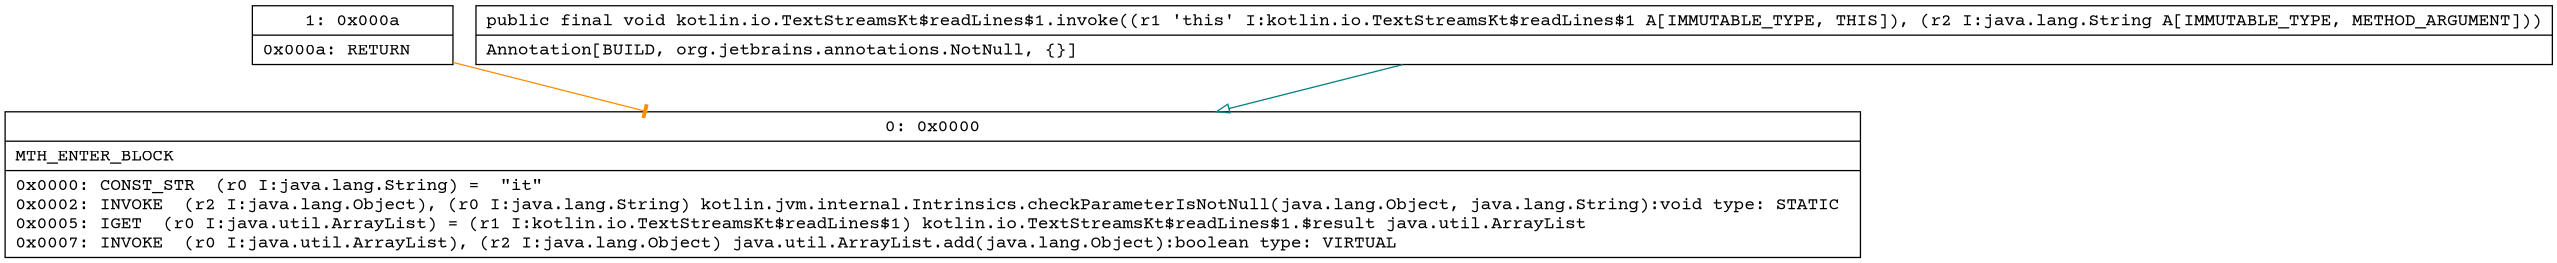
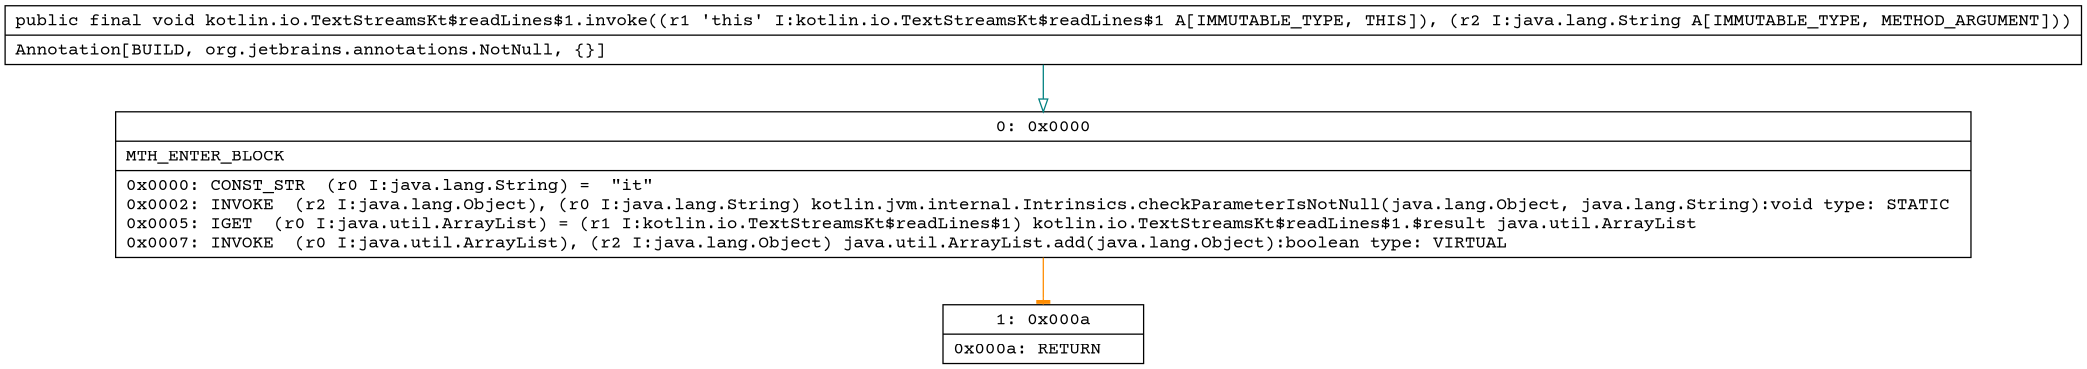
edge "1: 0x000a" -> "0: 0x0000": reversed
